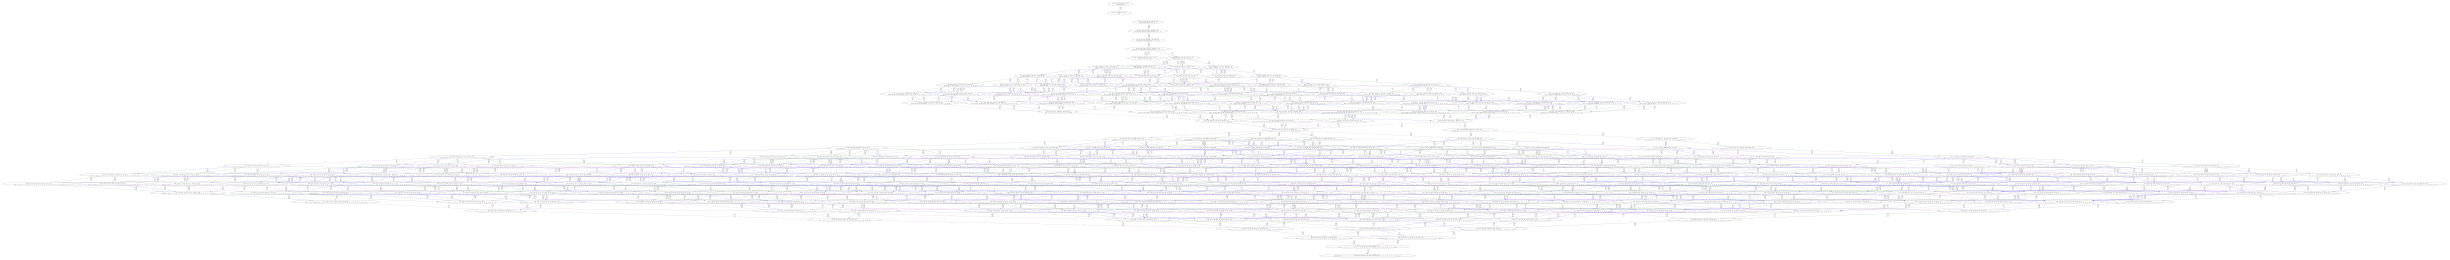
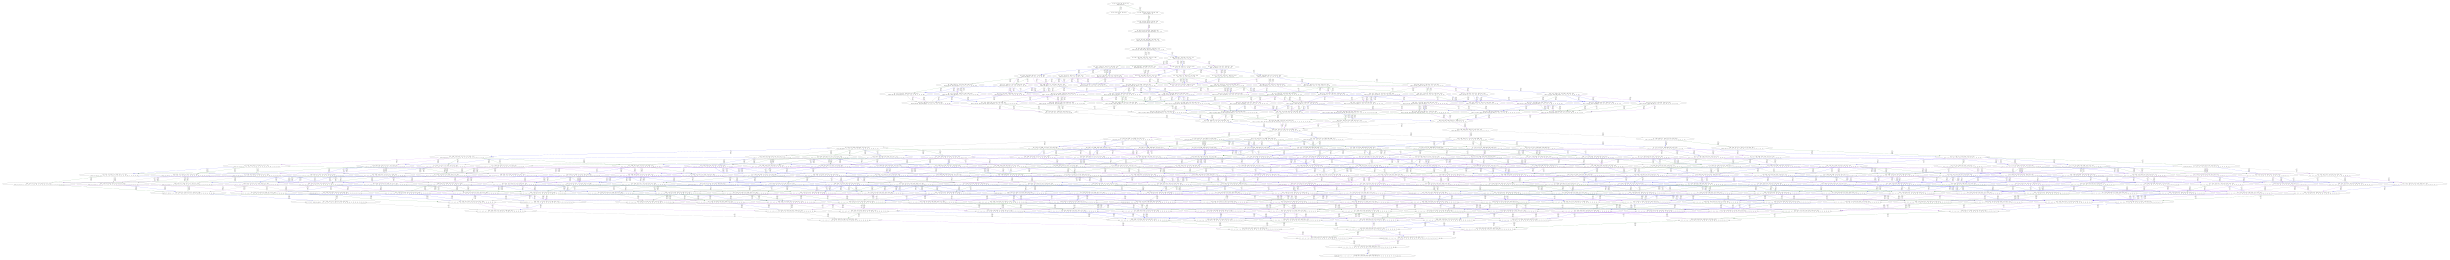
node "S2: [39, 39] [39, 39] [39, 49] [95, 120] {T0J1:95-120}{1, 2}": added
